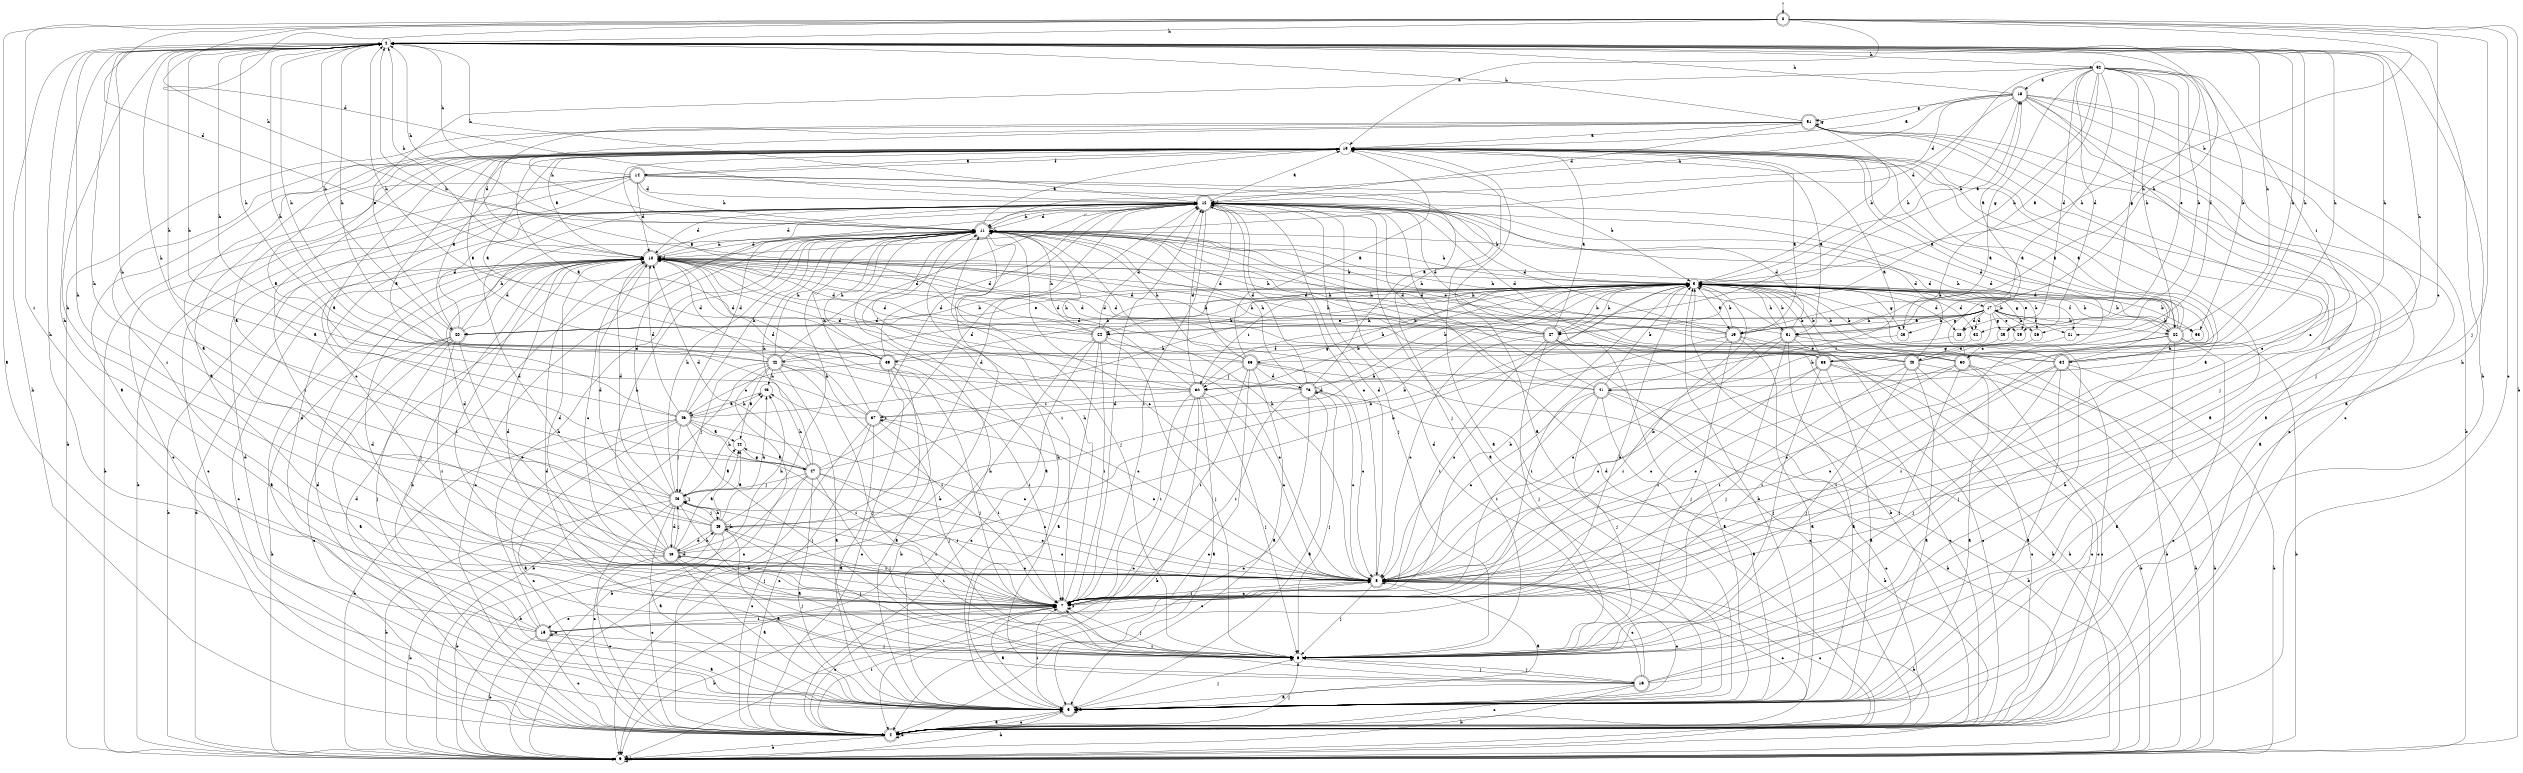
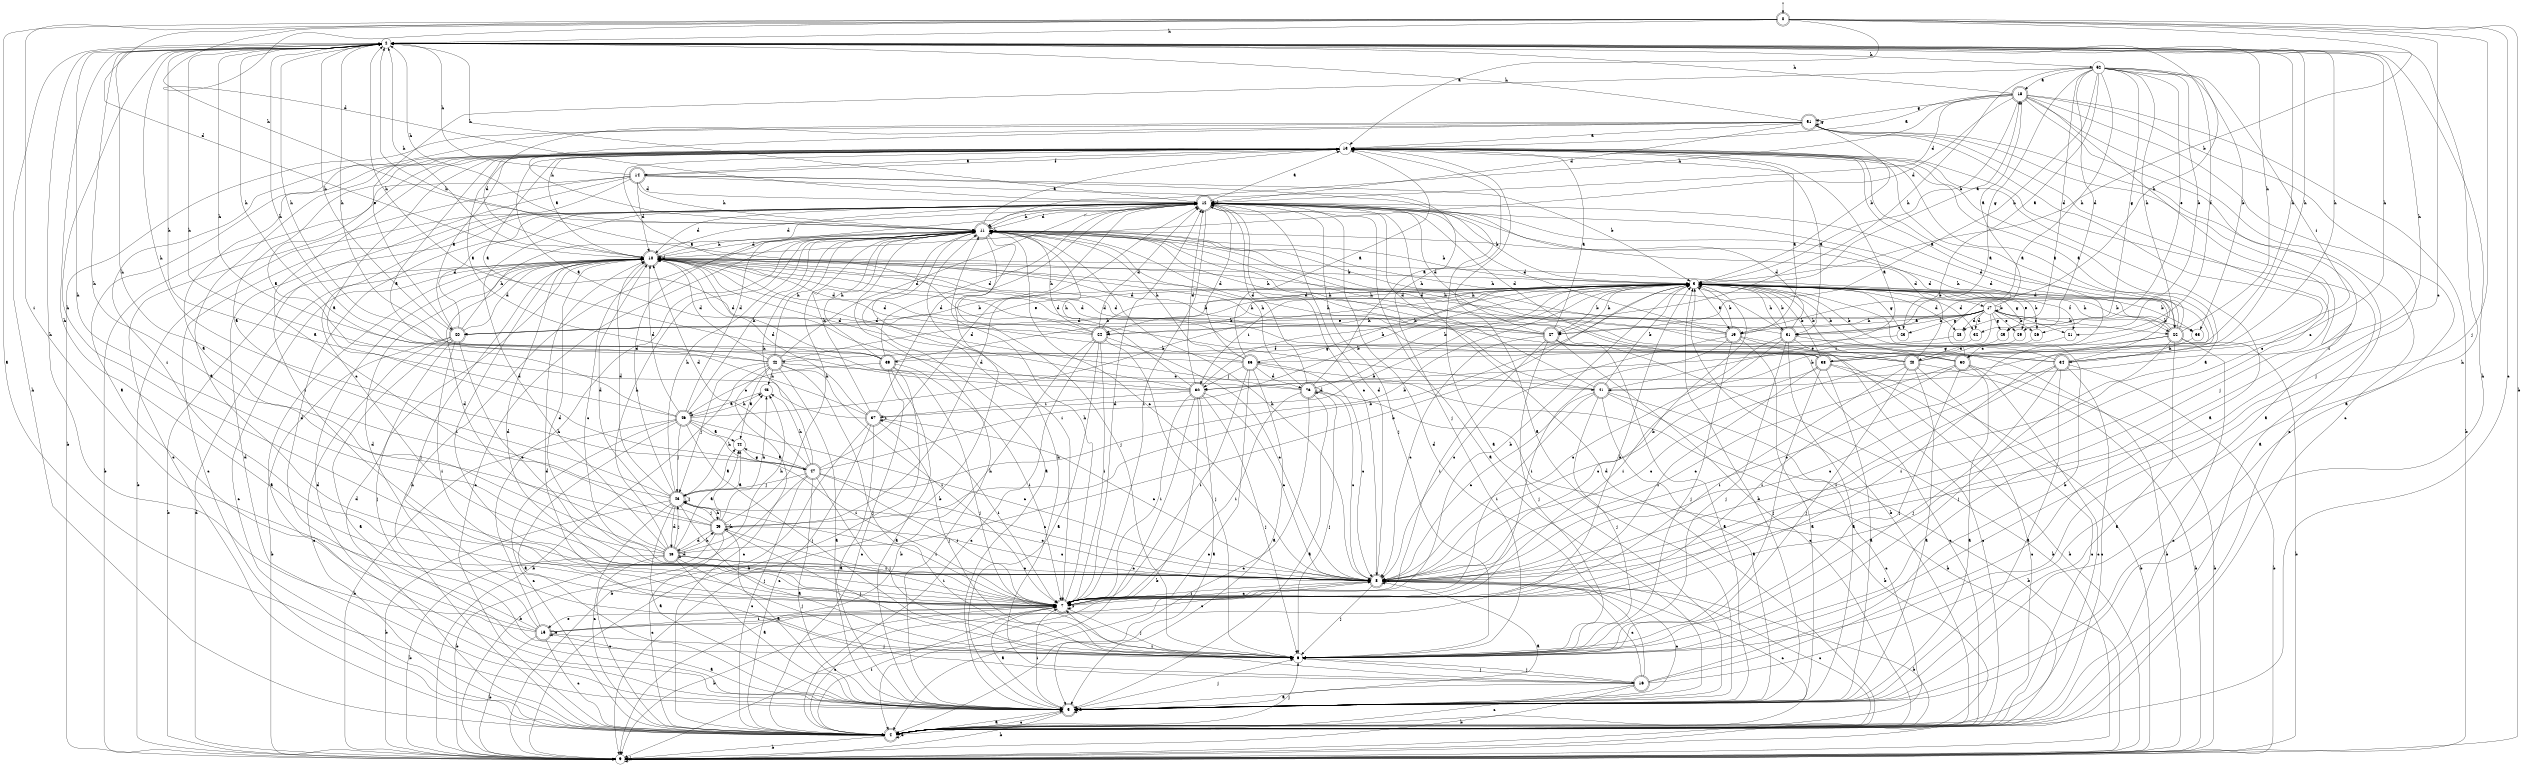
edge "19" -> "2": removed, label "h"
edge "50" -> "11": label "c" -> "h"
edge "42" -> "8": now "42" -> "41"
